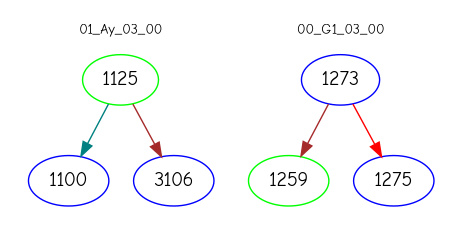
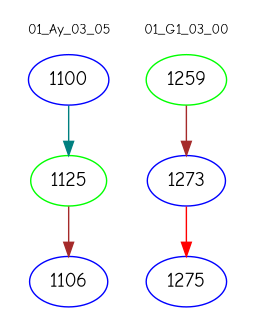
cluster "01_Ay_03_00": label "01_Ay_03_00" -> "01_Ay_03_05"
cluster "00_G1_03_00": label "00_G1_03_00" -> "01_G1_03_00"
edge "1125" -> "1100": reversed
edge "1273" -> "1259": reversed
node "3106": label "3106" -> "1106"
